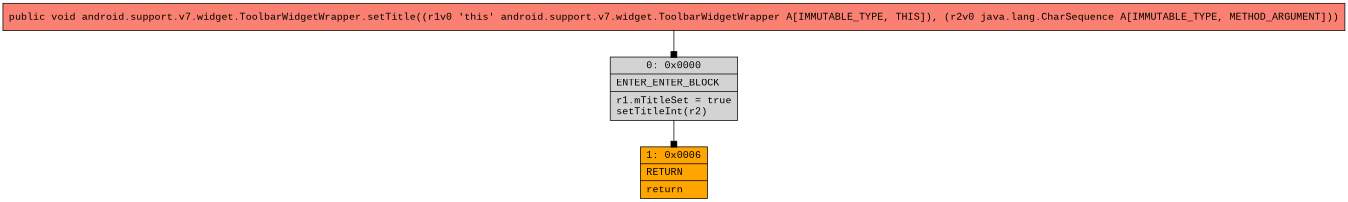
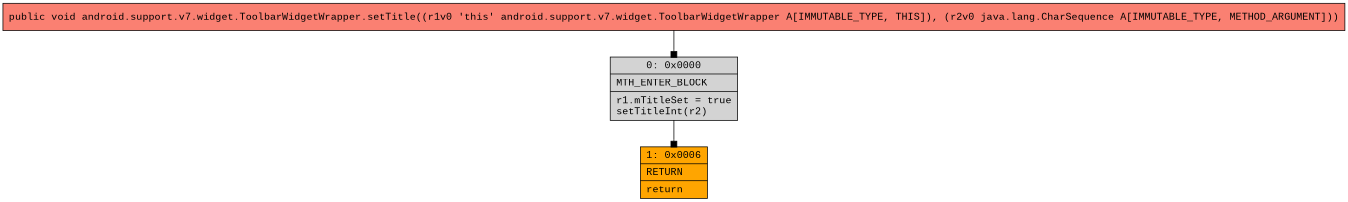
node "0: 0x0000": text "ENTER_ENTER_BLOCK" -> "MTH_ENTER_BLOCK"
